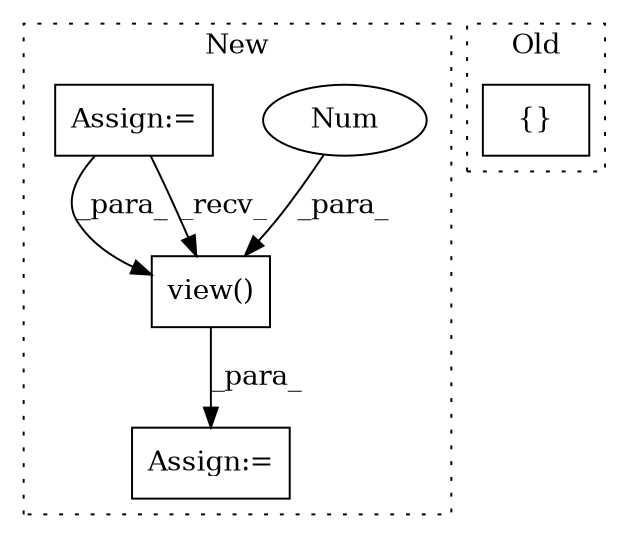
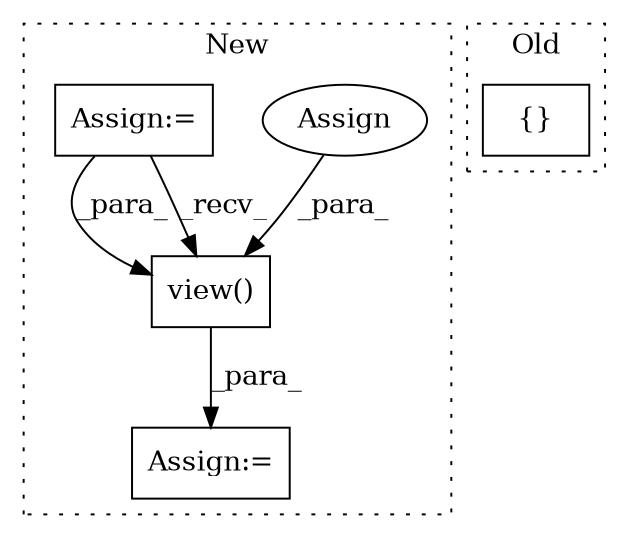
node "Num": label "Num" -> "Assign"
